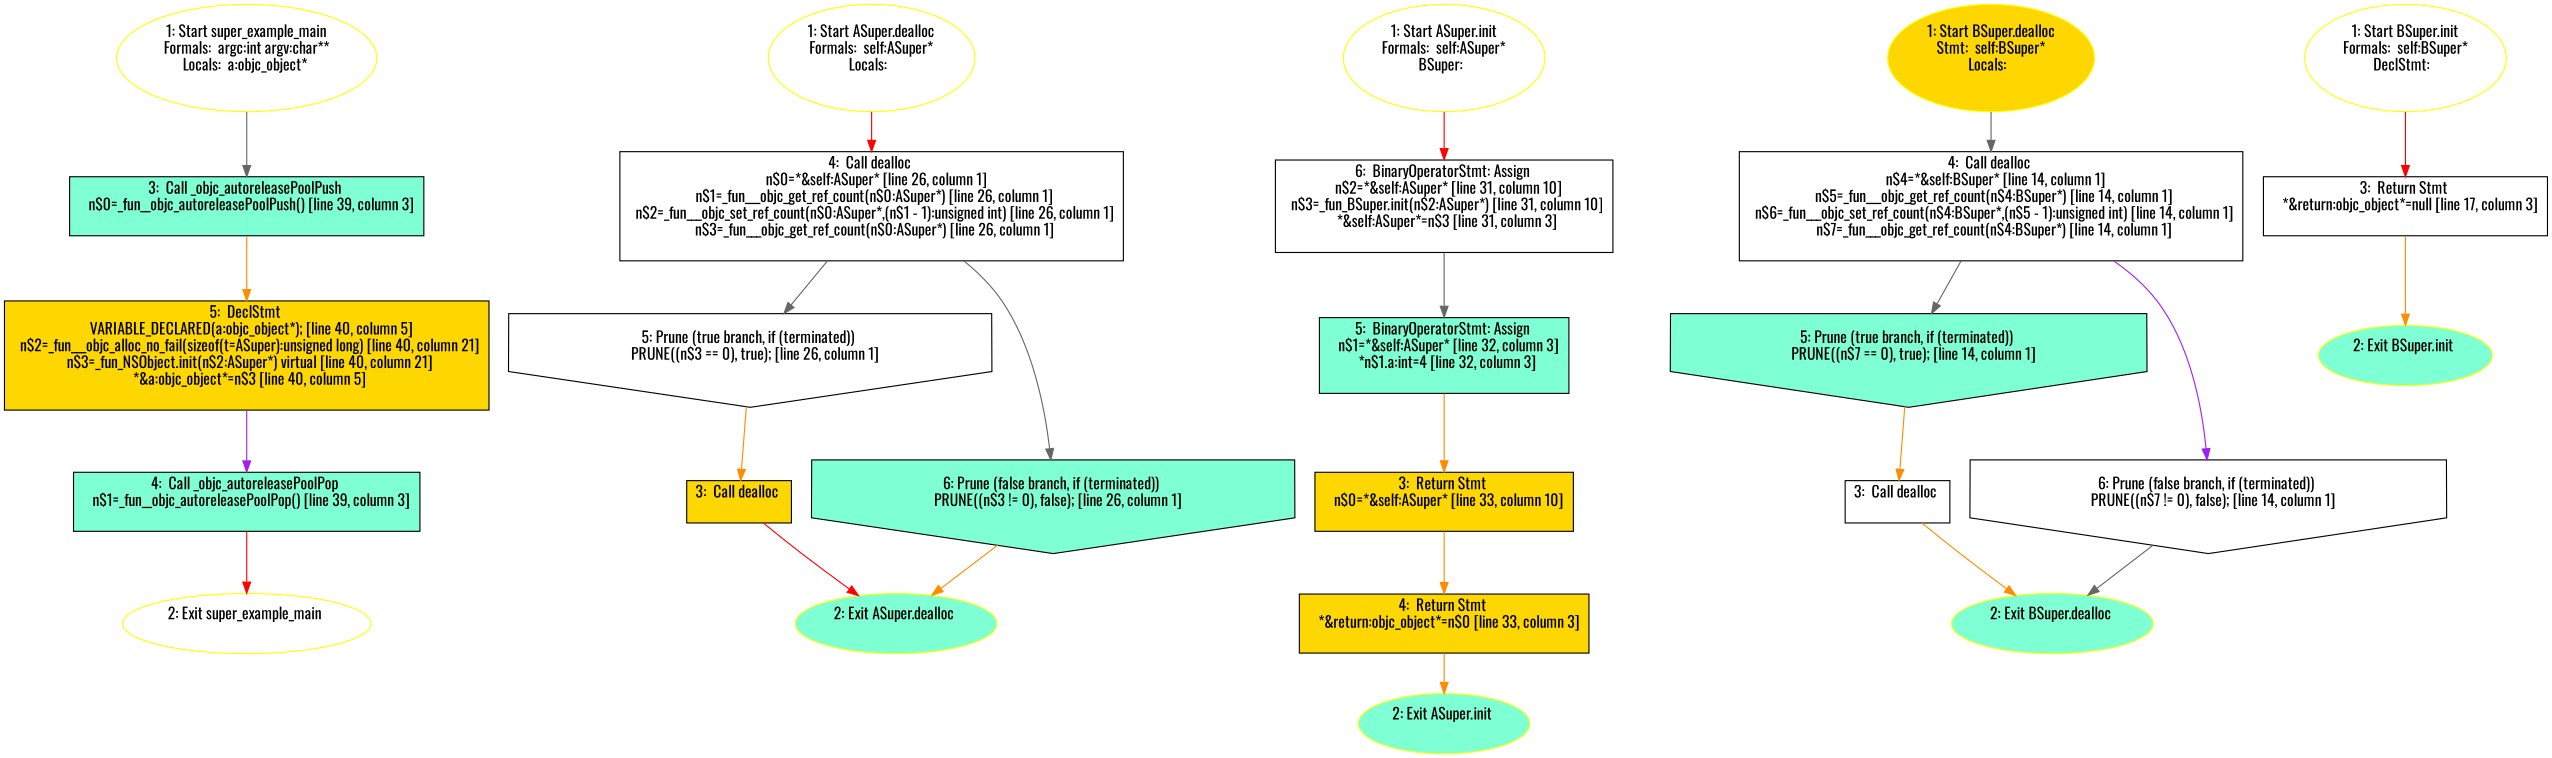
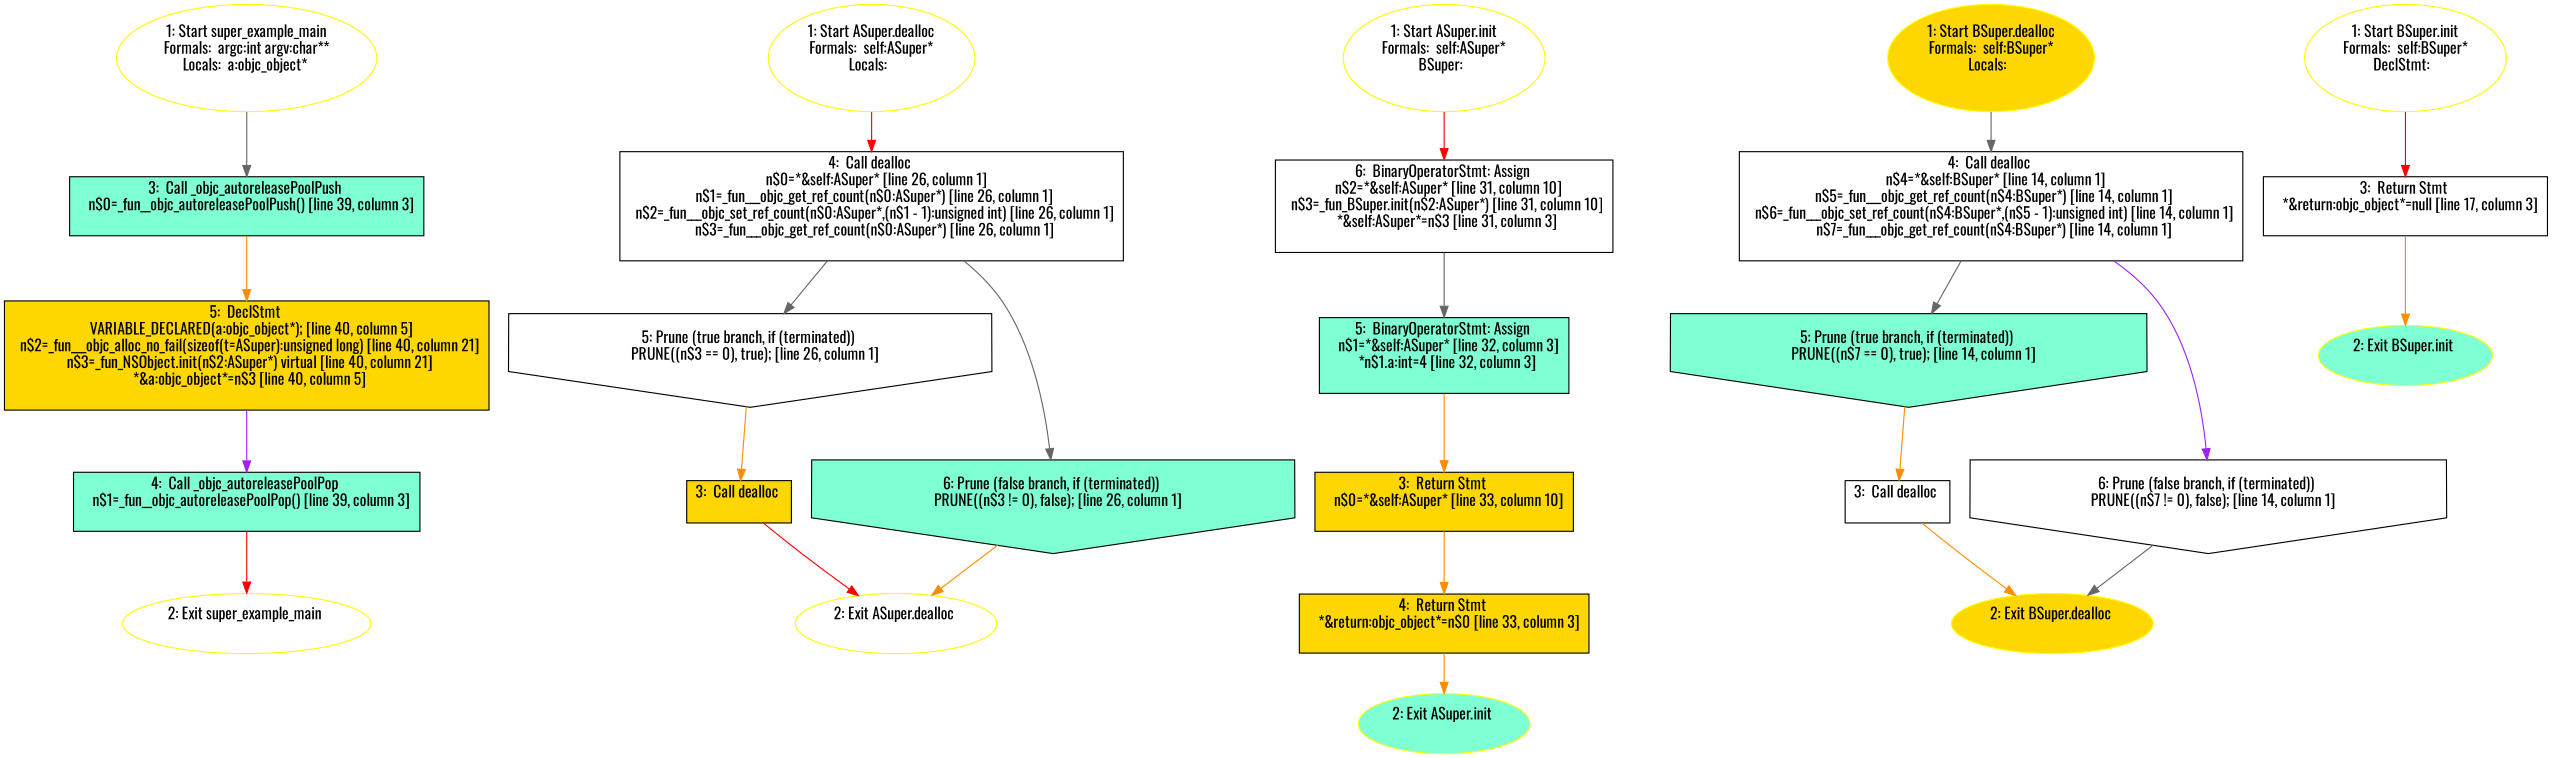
node "1: Start BSuper.dealloc Stmt:  self:BSuper* Locals:": label "1: Start BSuper.dealloc Stmt:  self:BSuper* Locals:" -> "1: Start BSuper.dealloc Formals:  self:BSuper* Locals:"
node "2: Exit ASuper.dealloc": fillcolor aquamarine -> white
node "2: Exit BSuper.dealloc": fillcolor aquamarine -> gold
